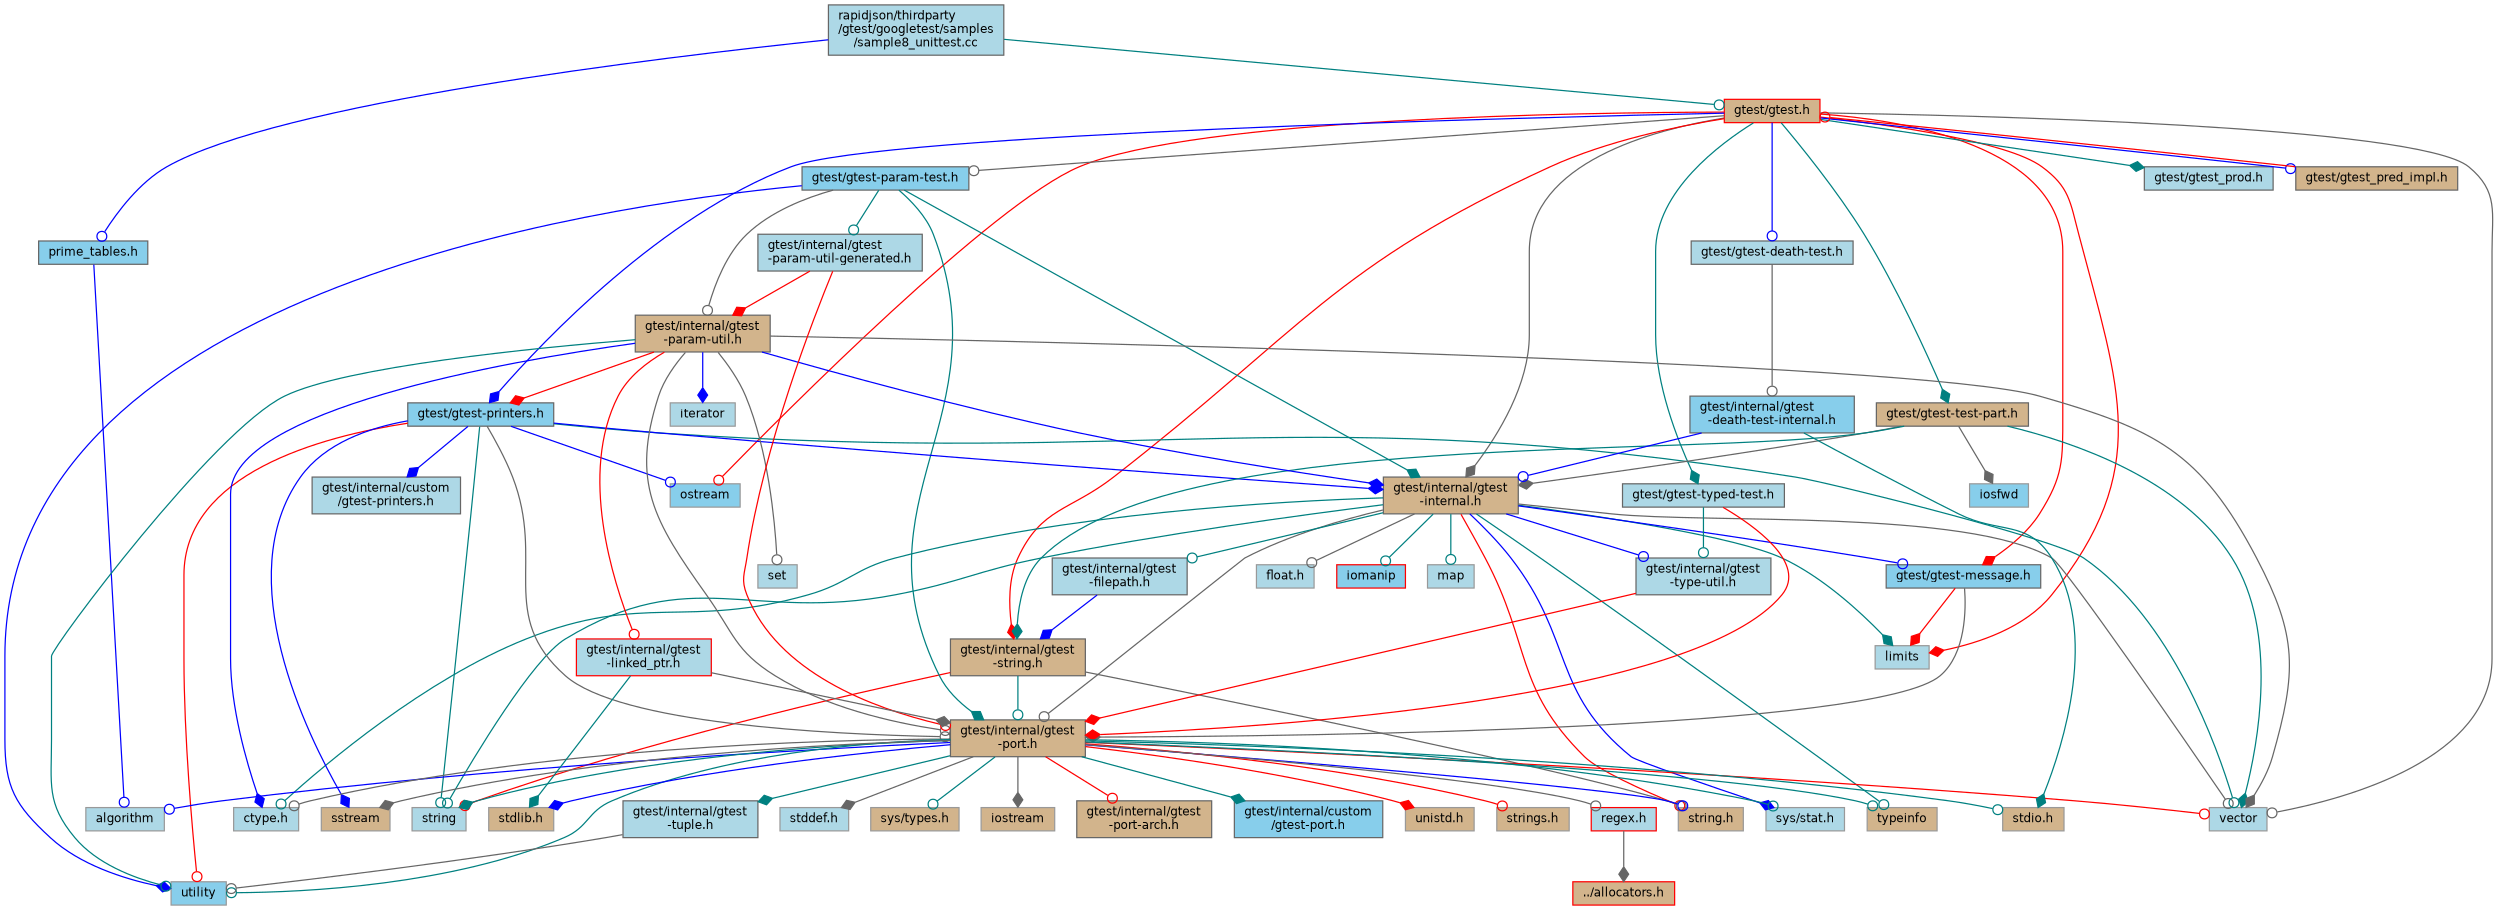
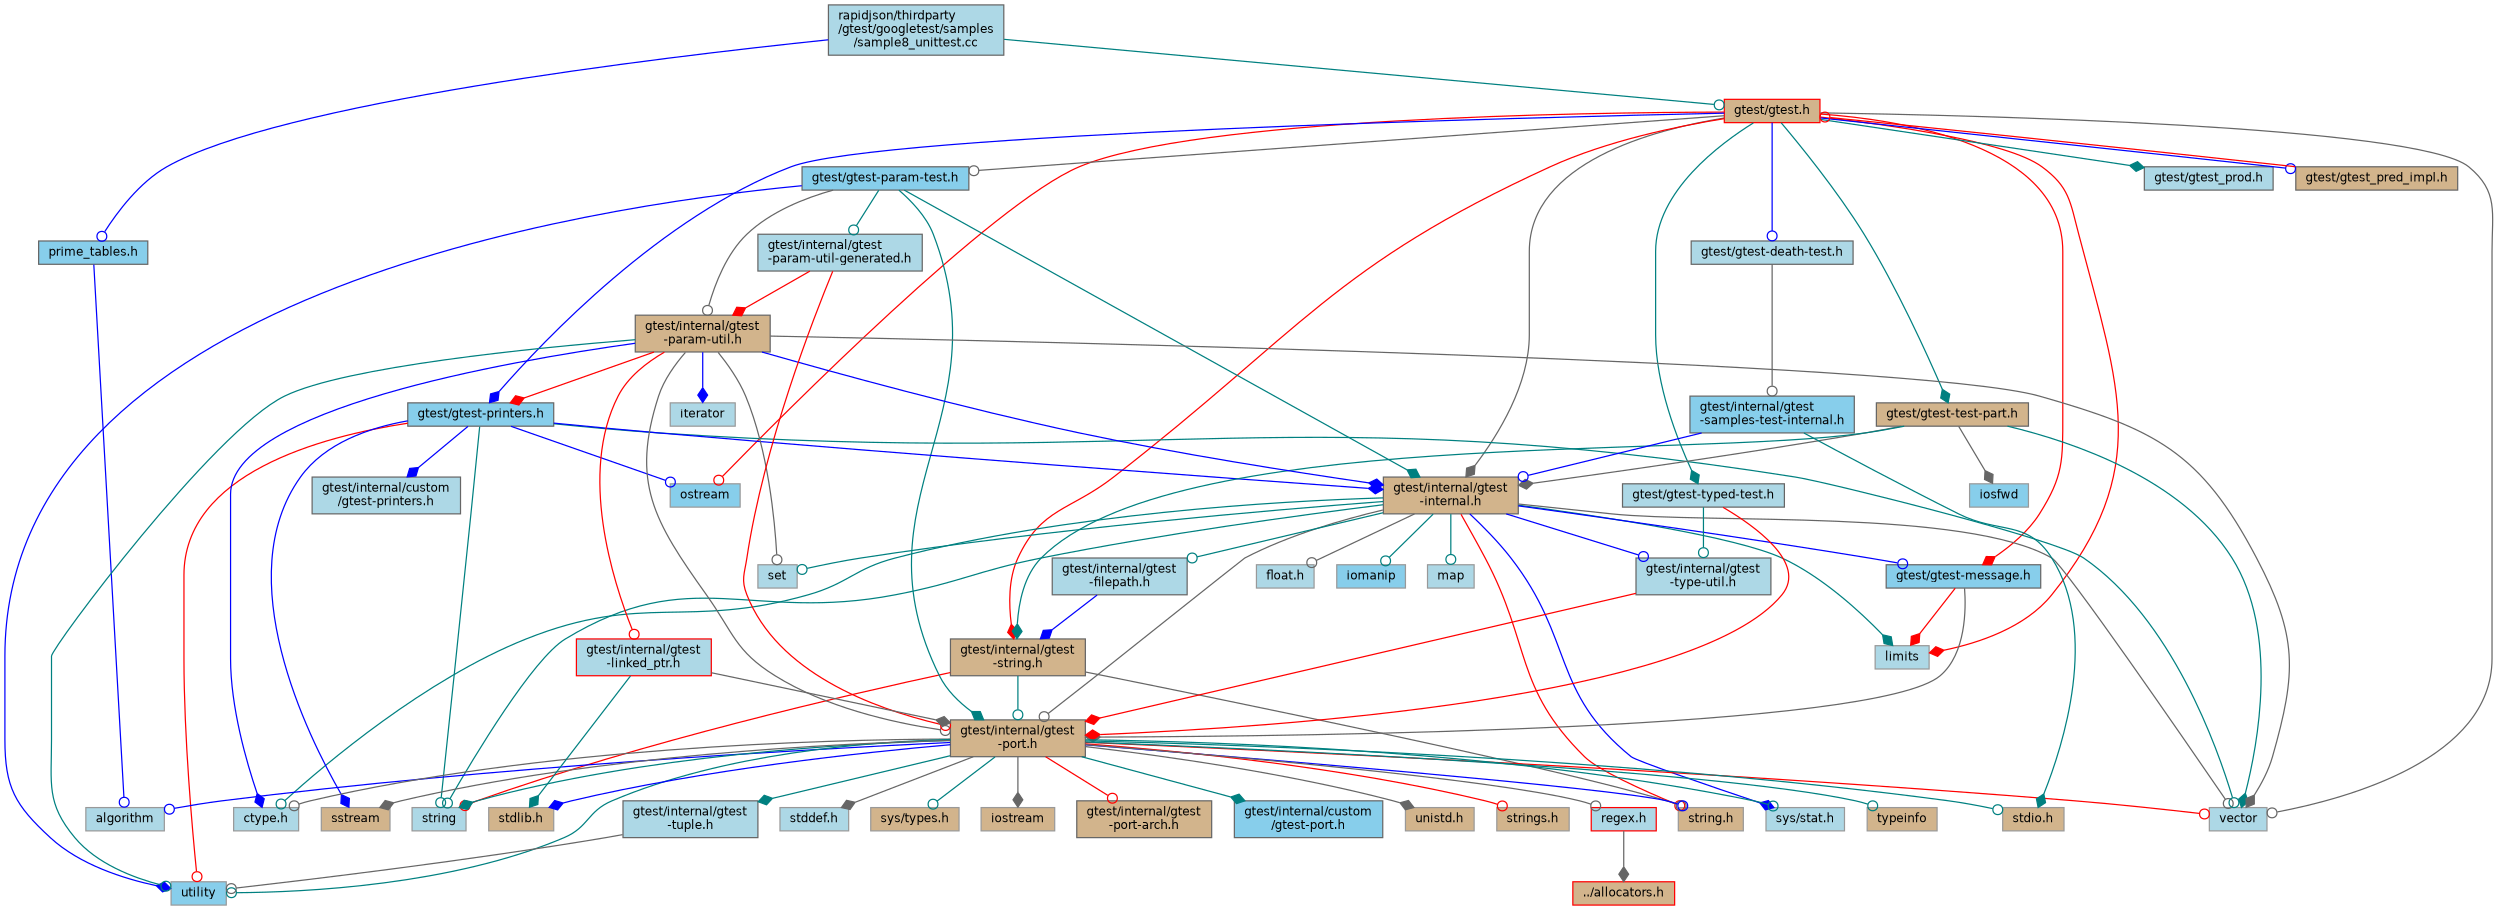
node "gtest/internal/gtest -death-test-internal.h": label "gtest/internal/gtest -death-test-internal.h" -> "gtest/internal/gtest -samples-test-internal.h"
node "iomanip": color red -> grey60
edge "gtest/internal/gtest -internal.h" -> "typeinfo": now "gtest/internal/gtest -internal.h" -> "set"
edge "gtest/gtest-printers.h" -> "gtest/internal/gtest -port.h": removed
edge "gtest/internal/gtest -port.h" -> "unistd.h": color red -> gray40
